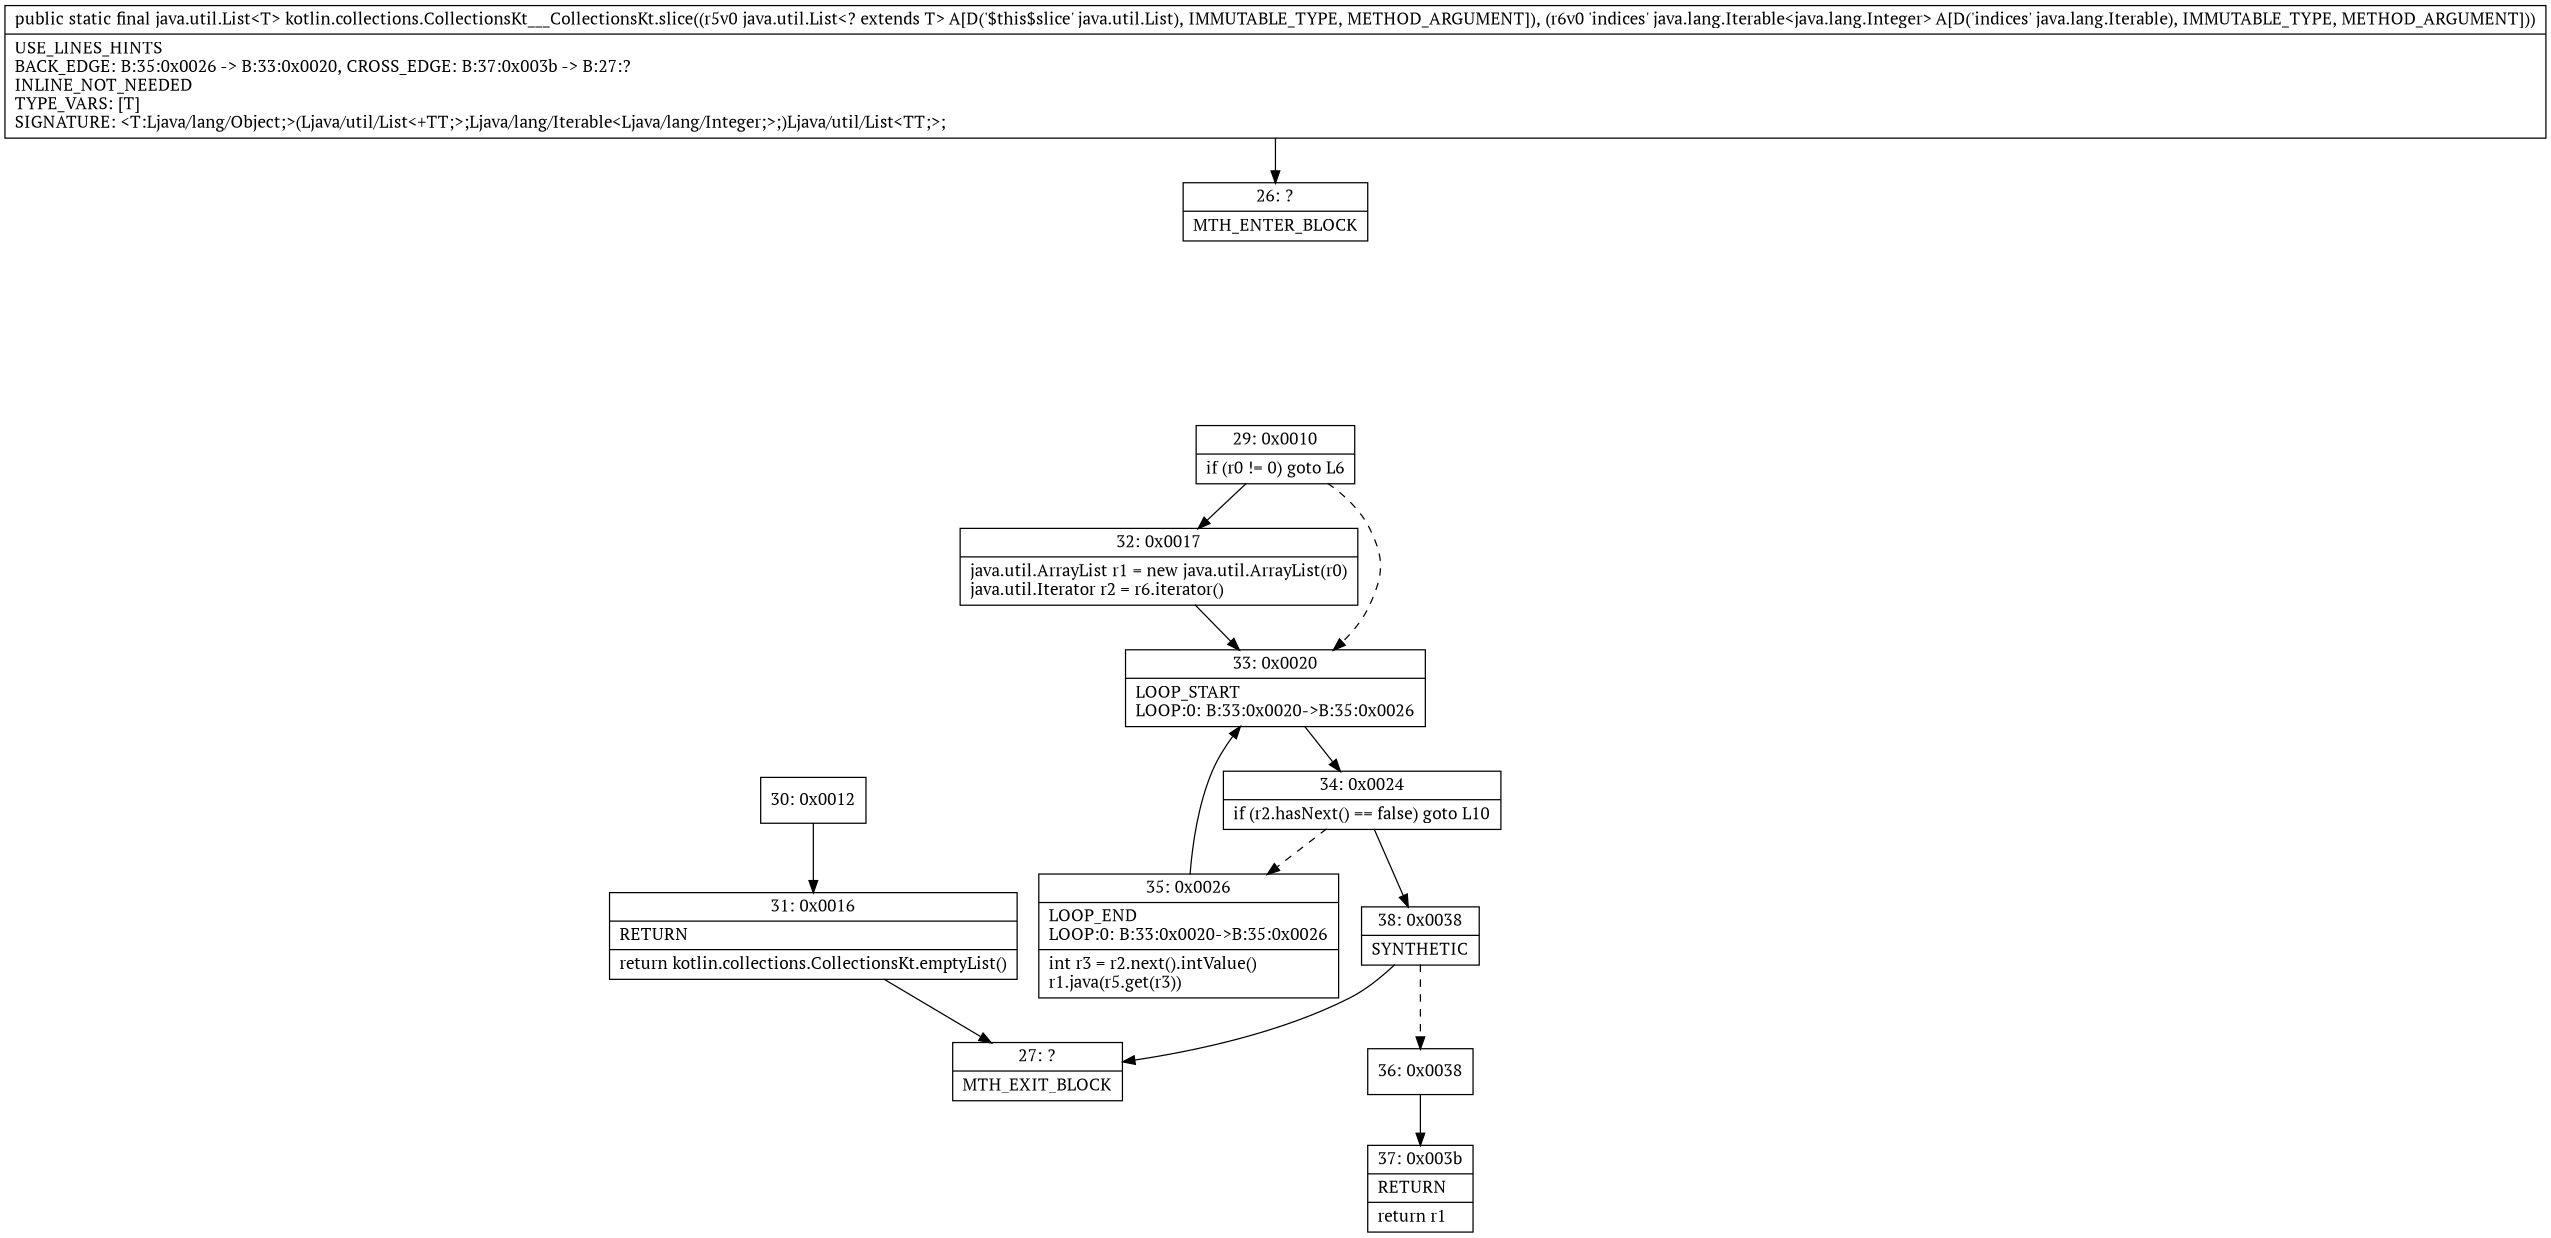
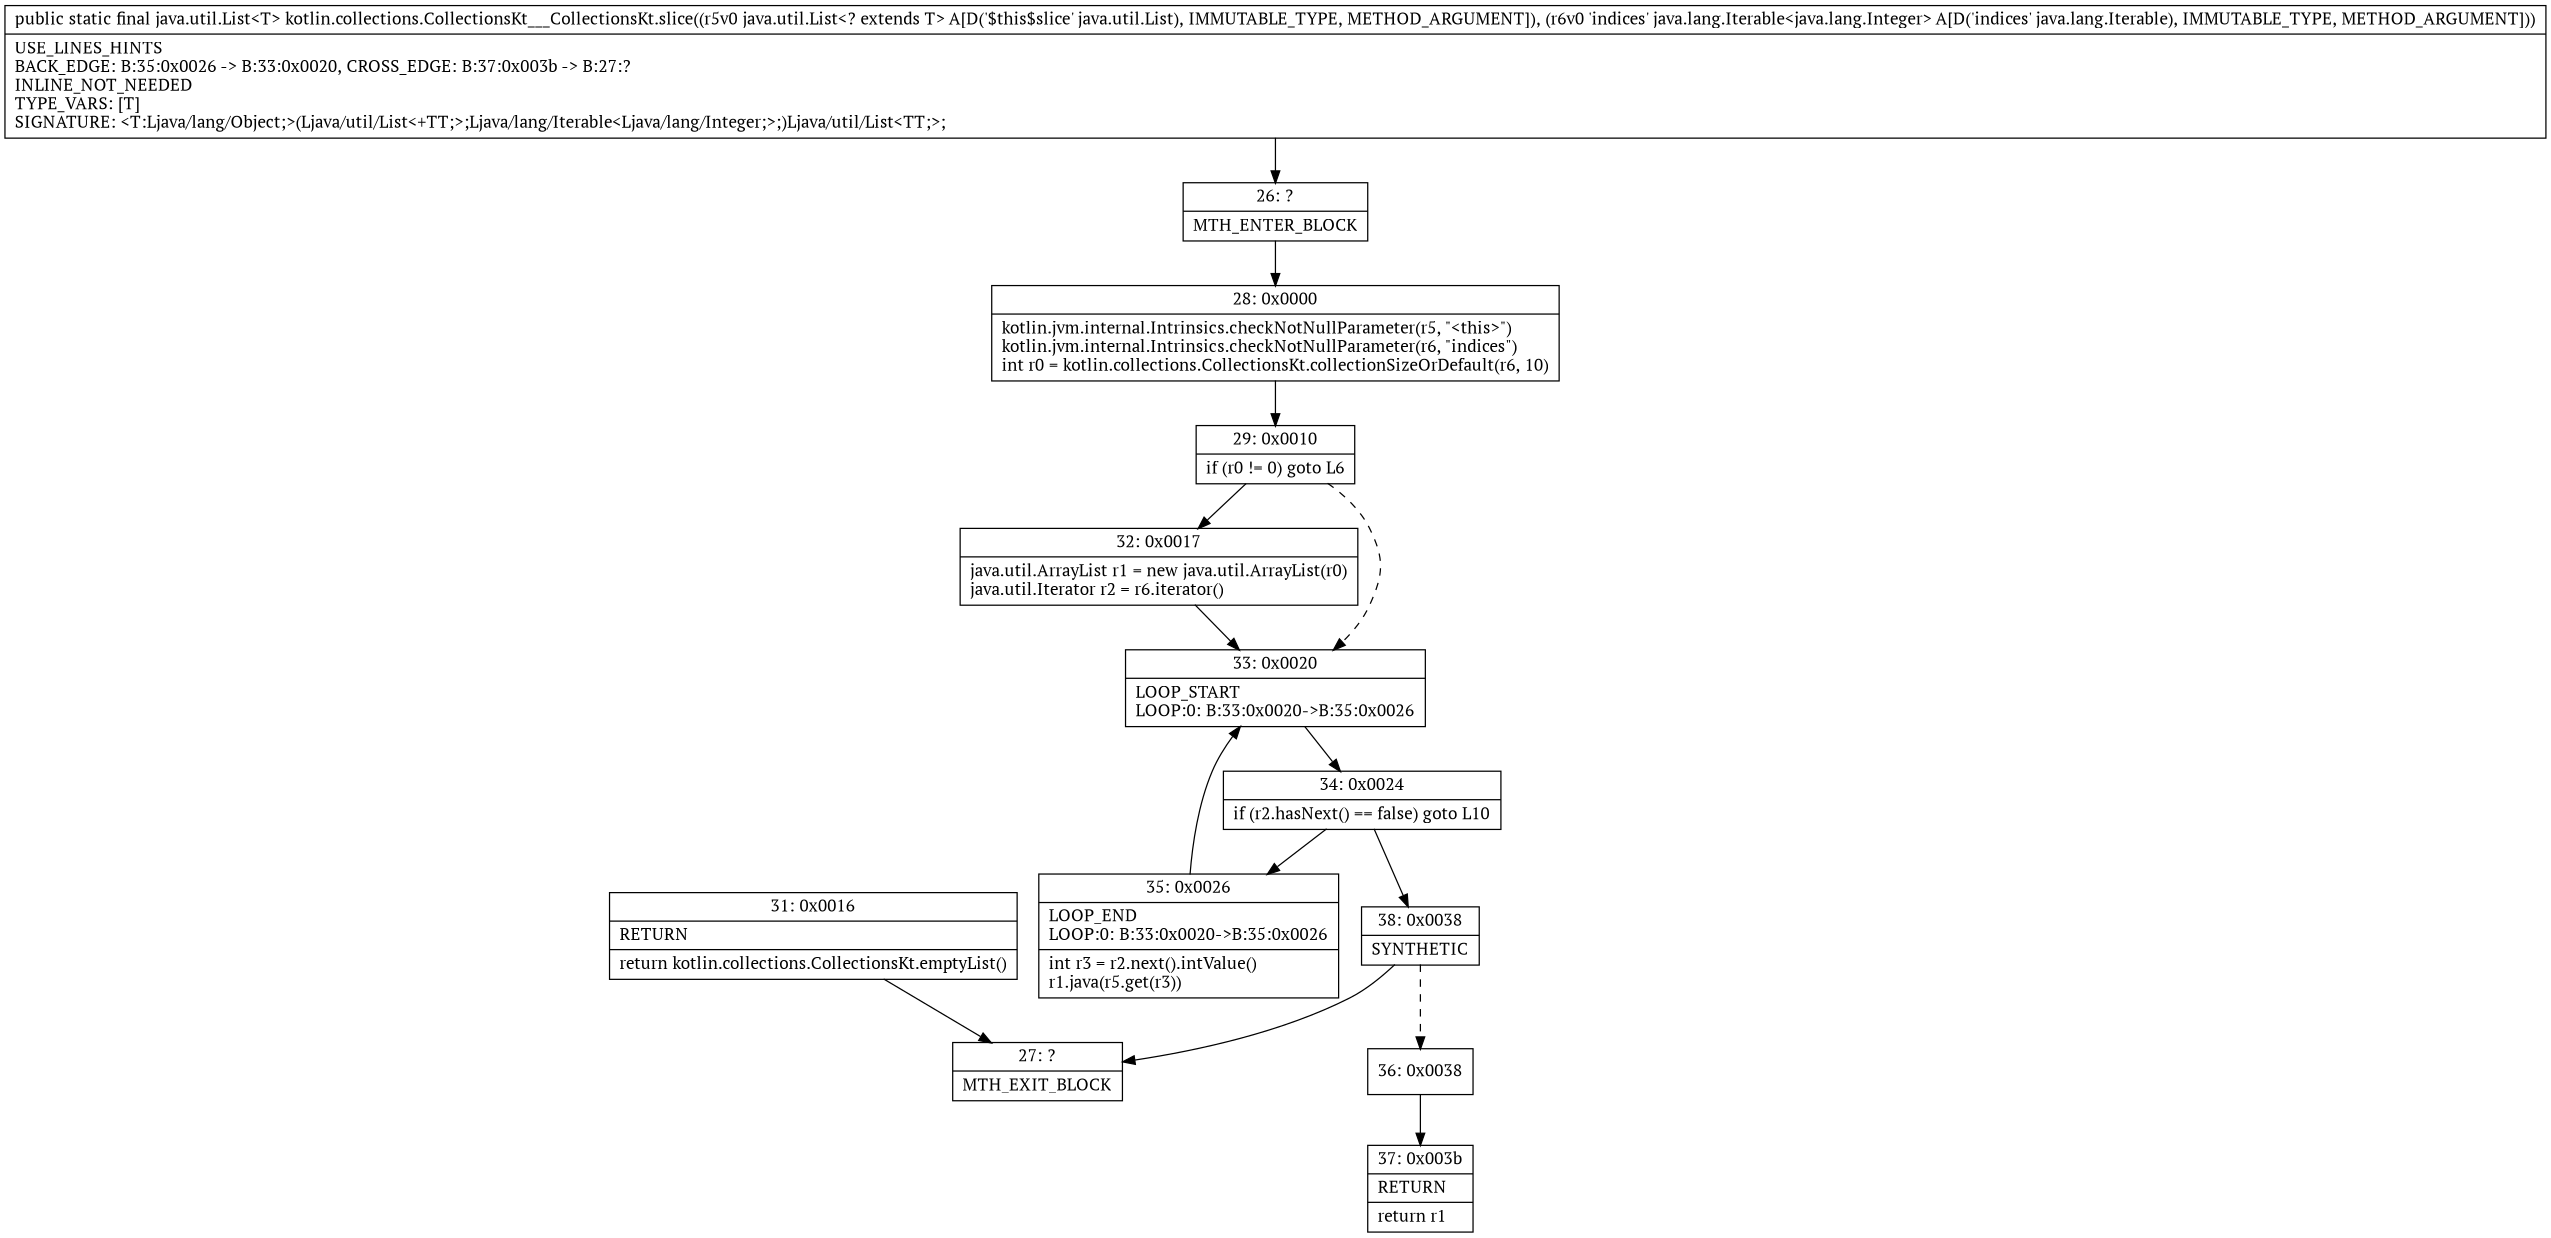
node "28: 0x0000": added
node "30: 0x0012": removed
edge "34: 0x0024" -> "35: 0x0026": style dashed -> solid
